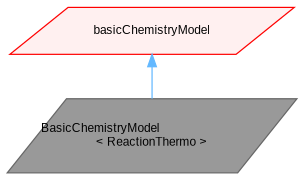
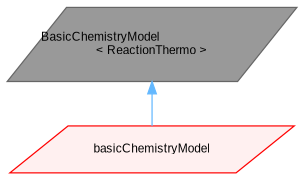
edge "BasicChemistryModel < ReactionThermo >" -> "basicChemistryModel": reversed
